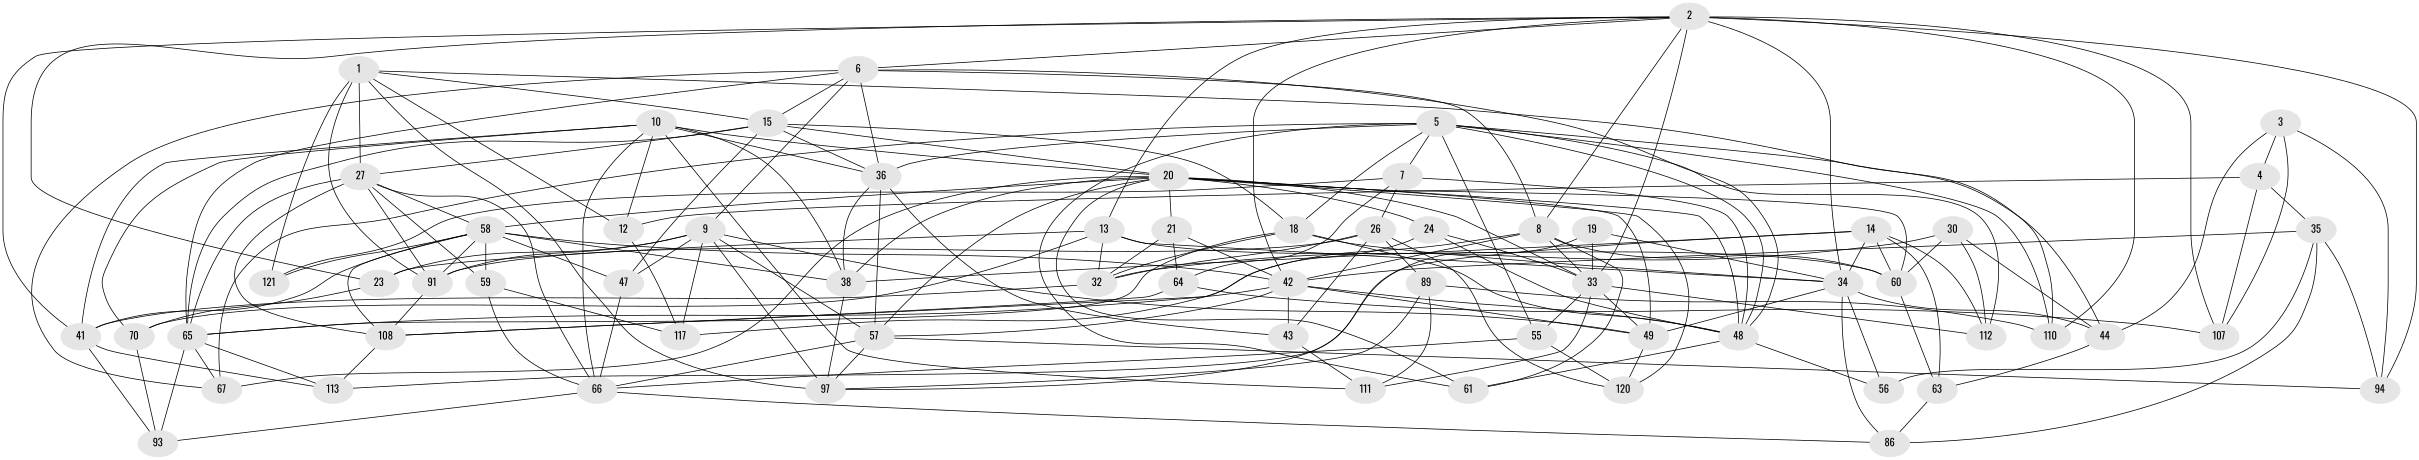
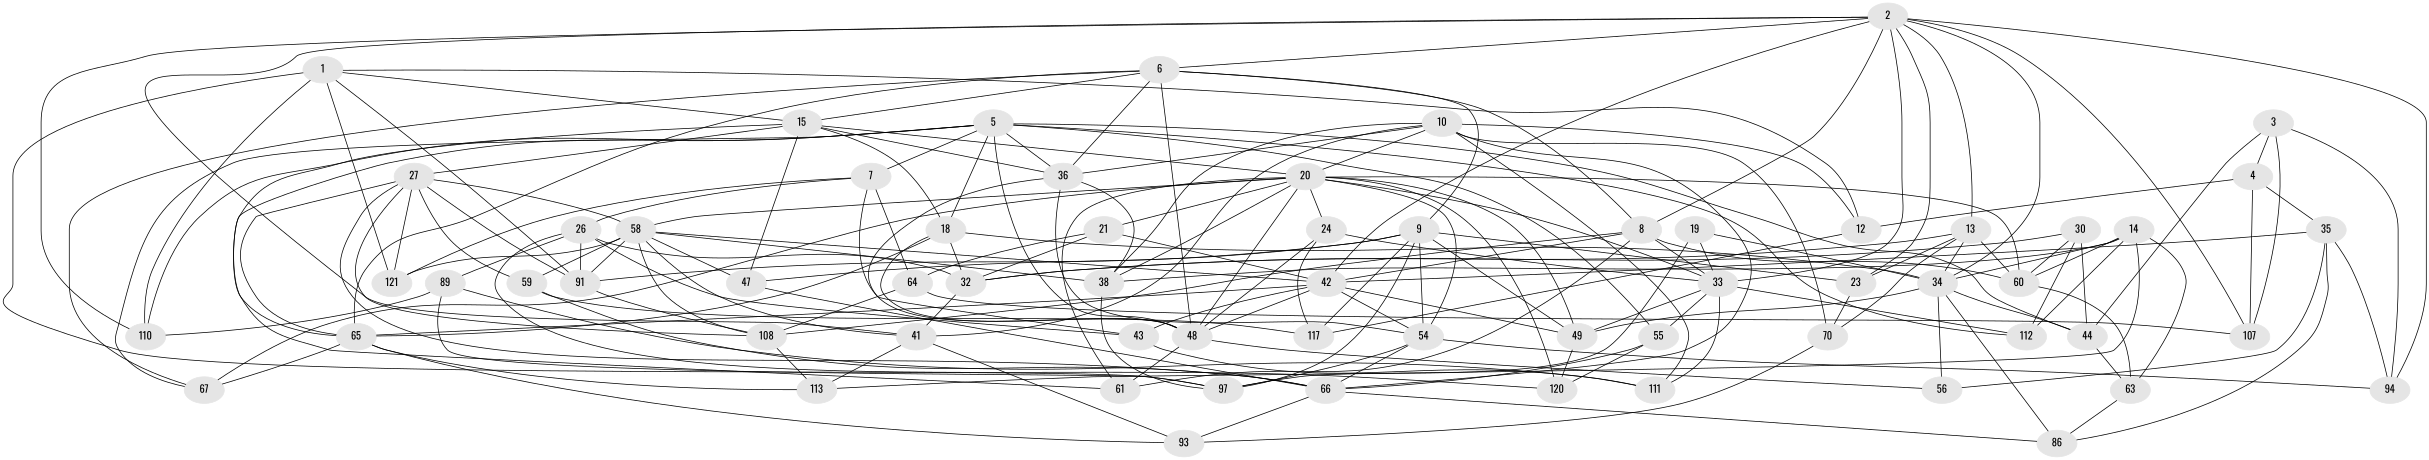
edge "1" -- "27": now "121" -- "27"
node "57": label "57" -> "54"
